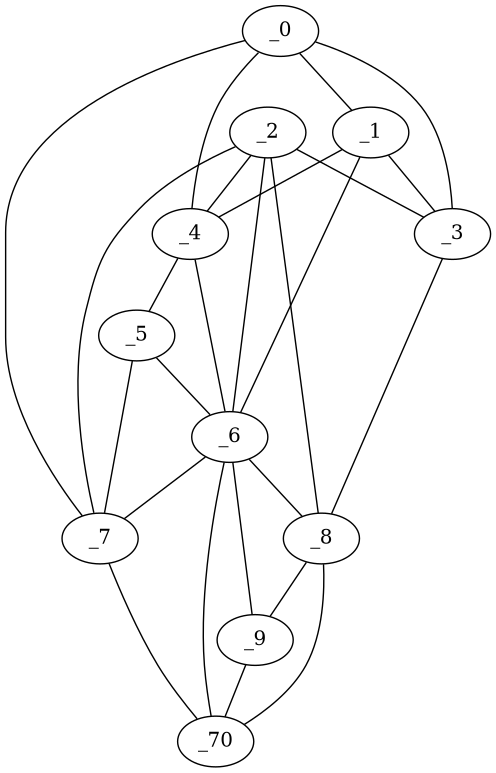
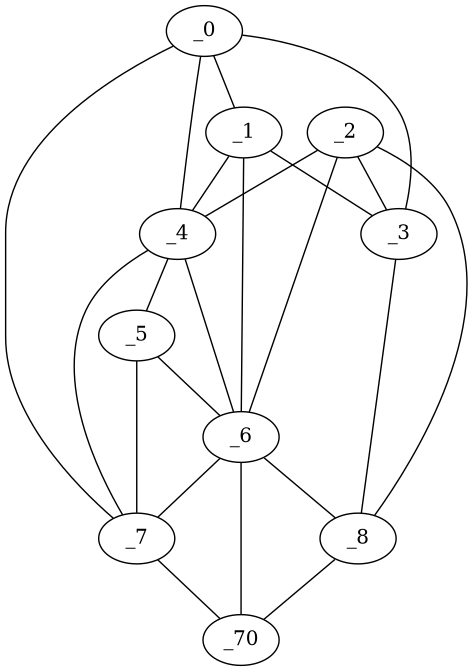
edge "_2" -- "_7": now "_4" -- "_7"
node "_9": removed
